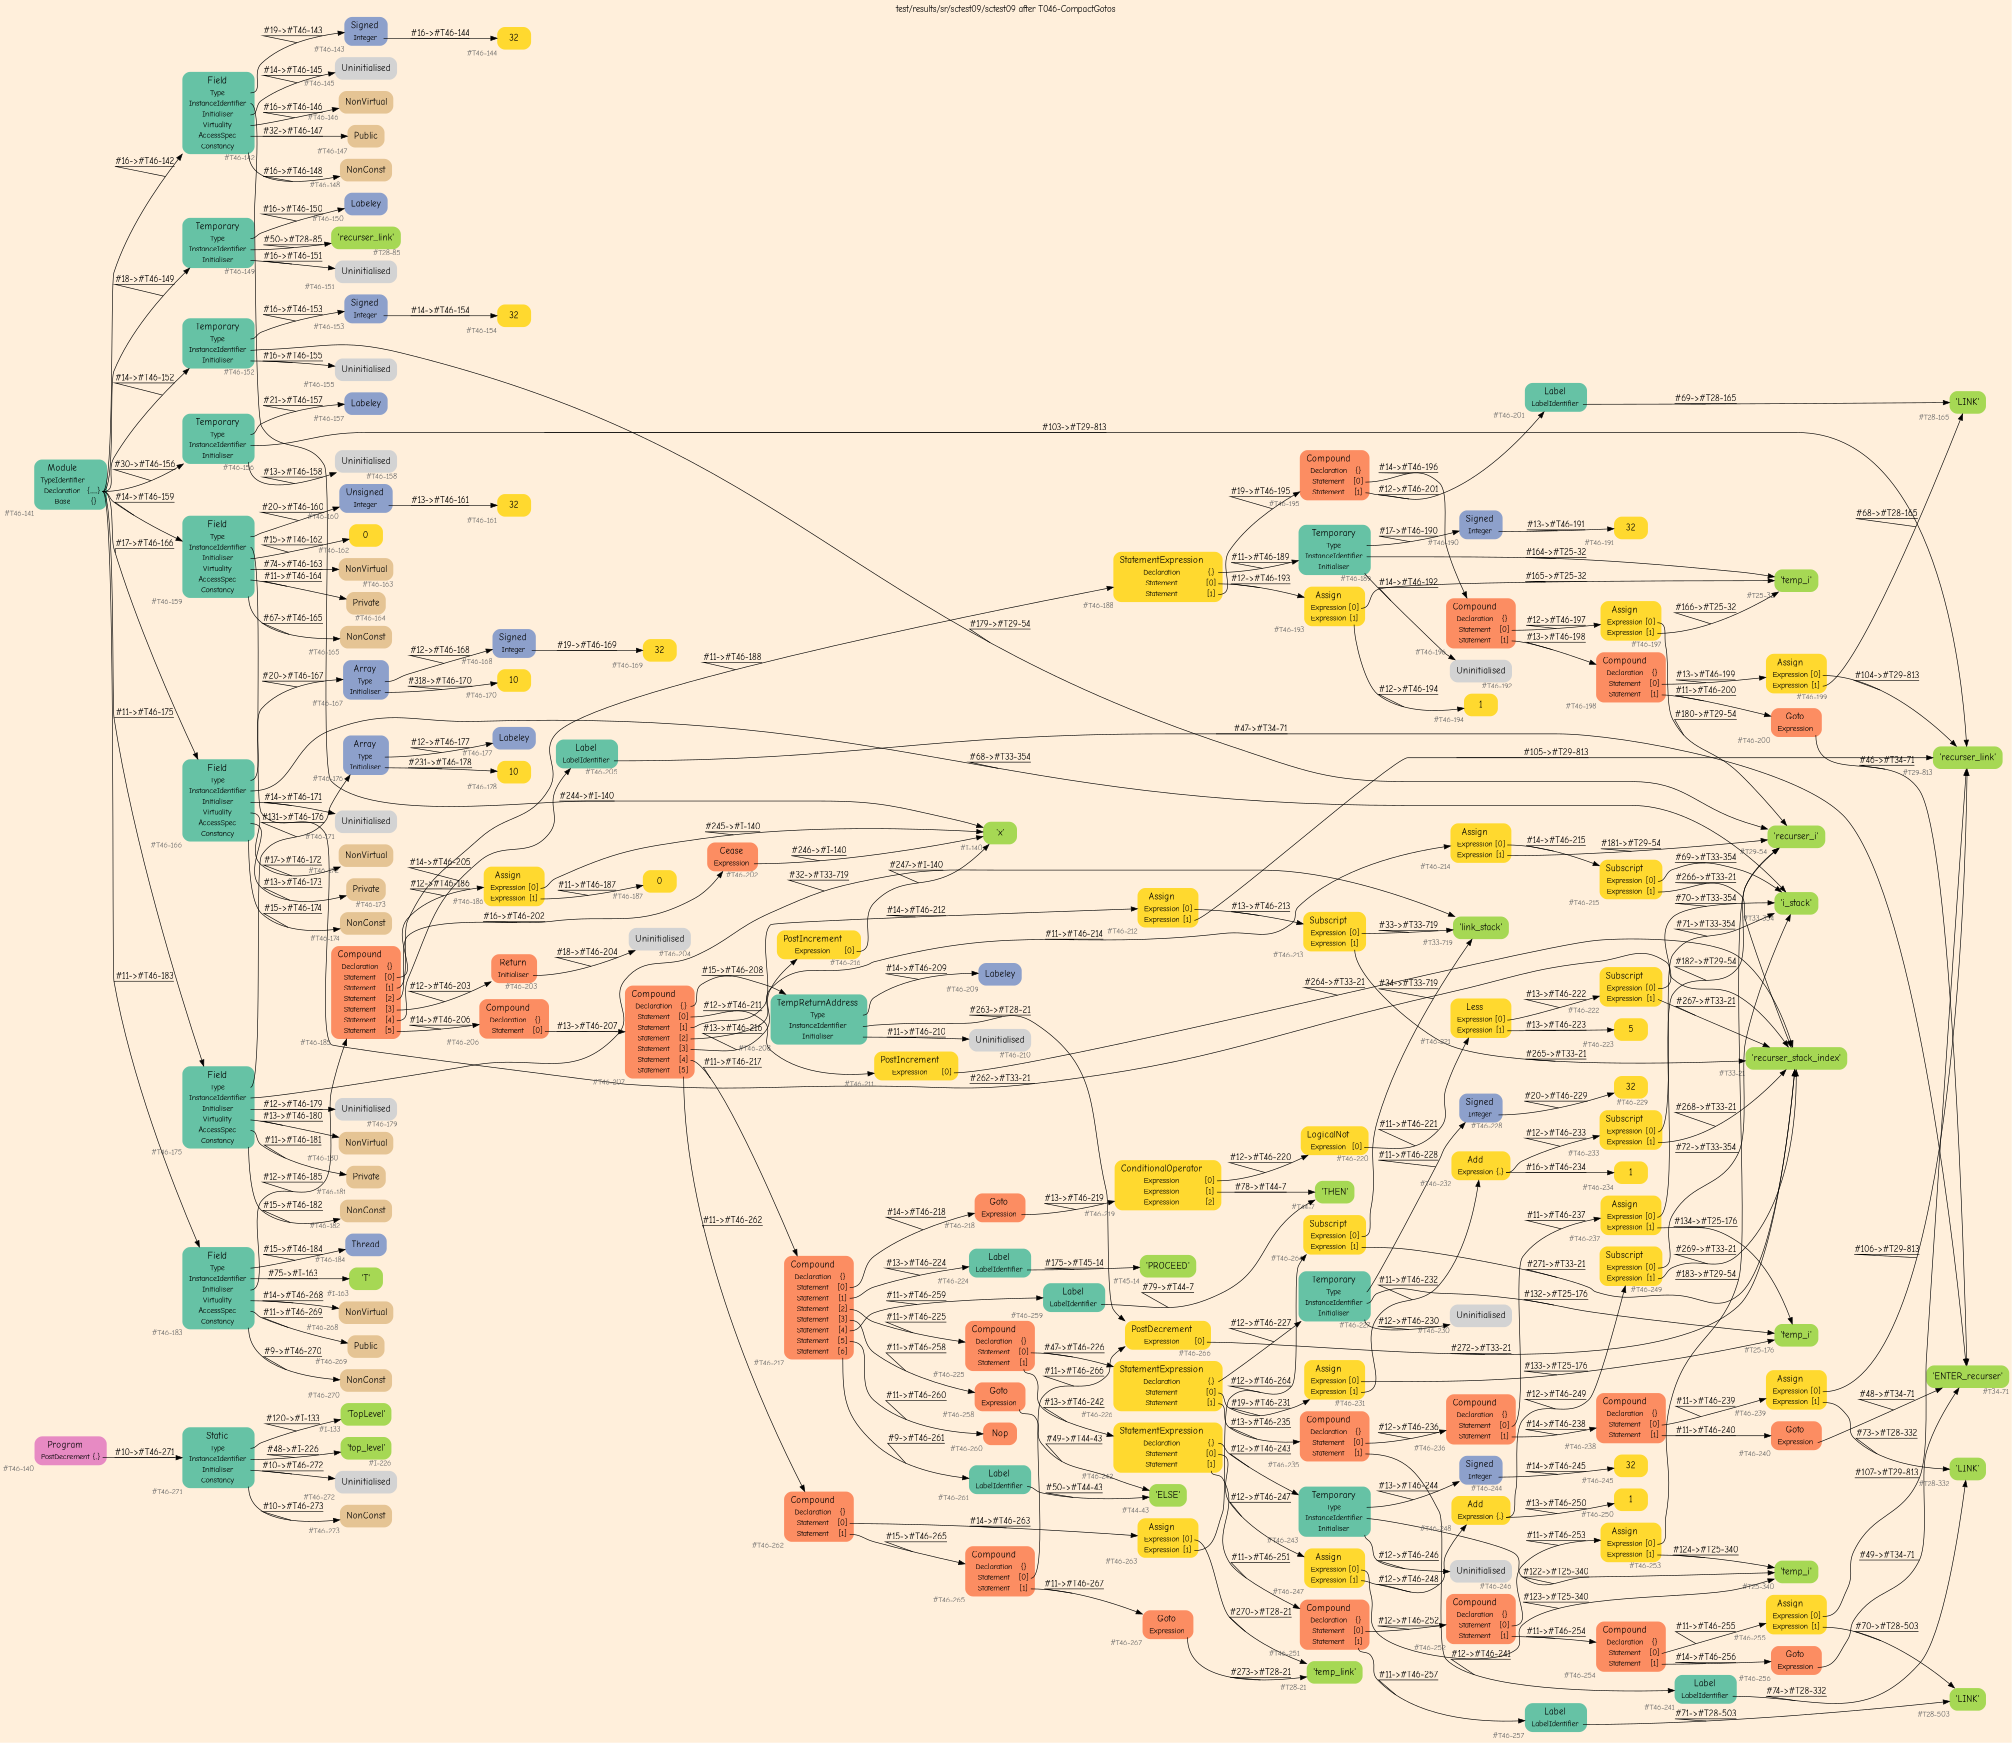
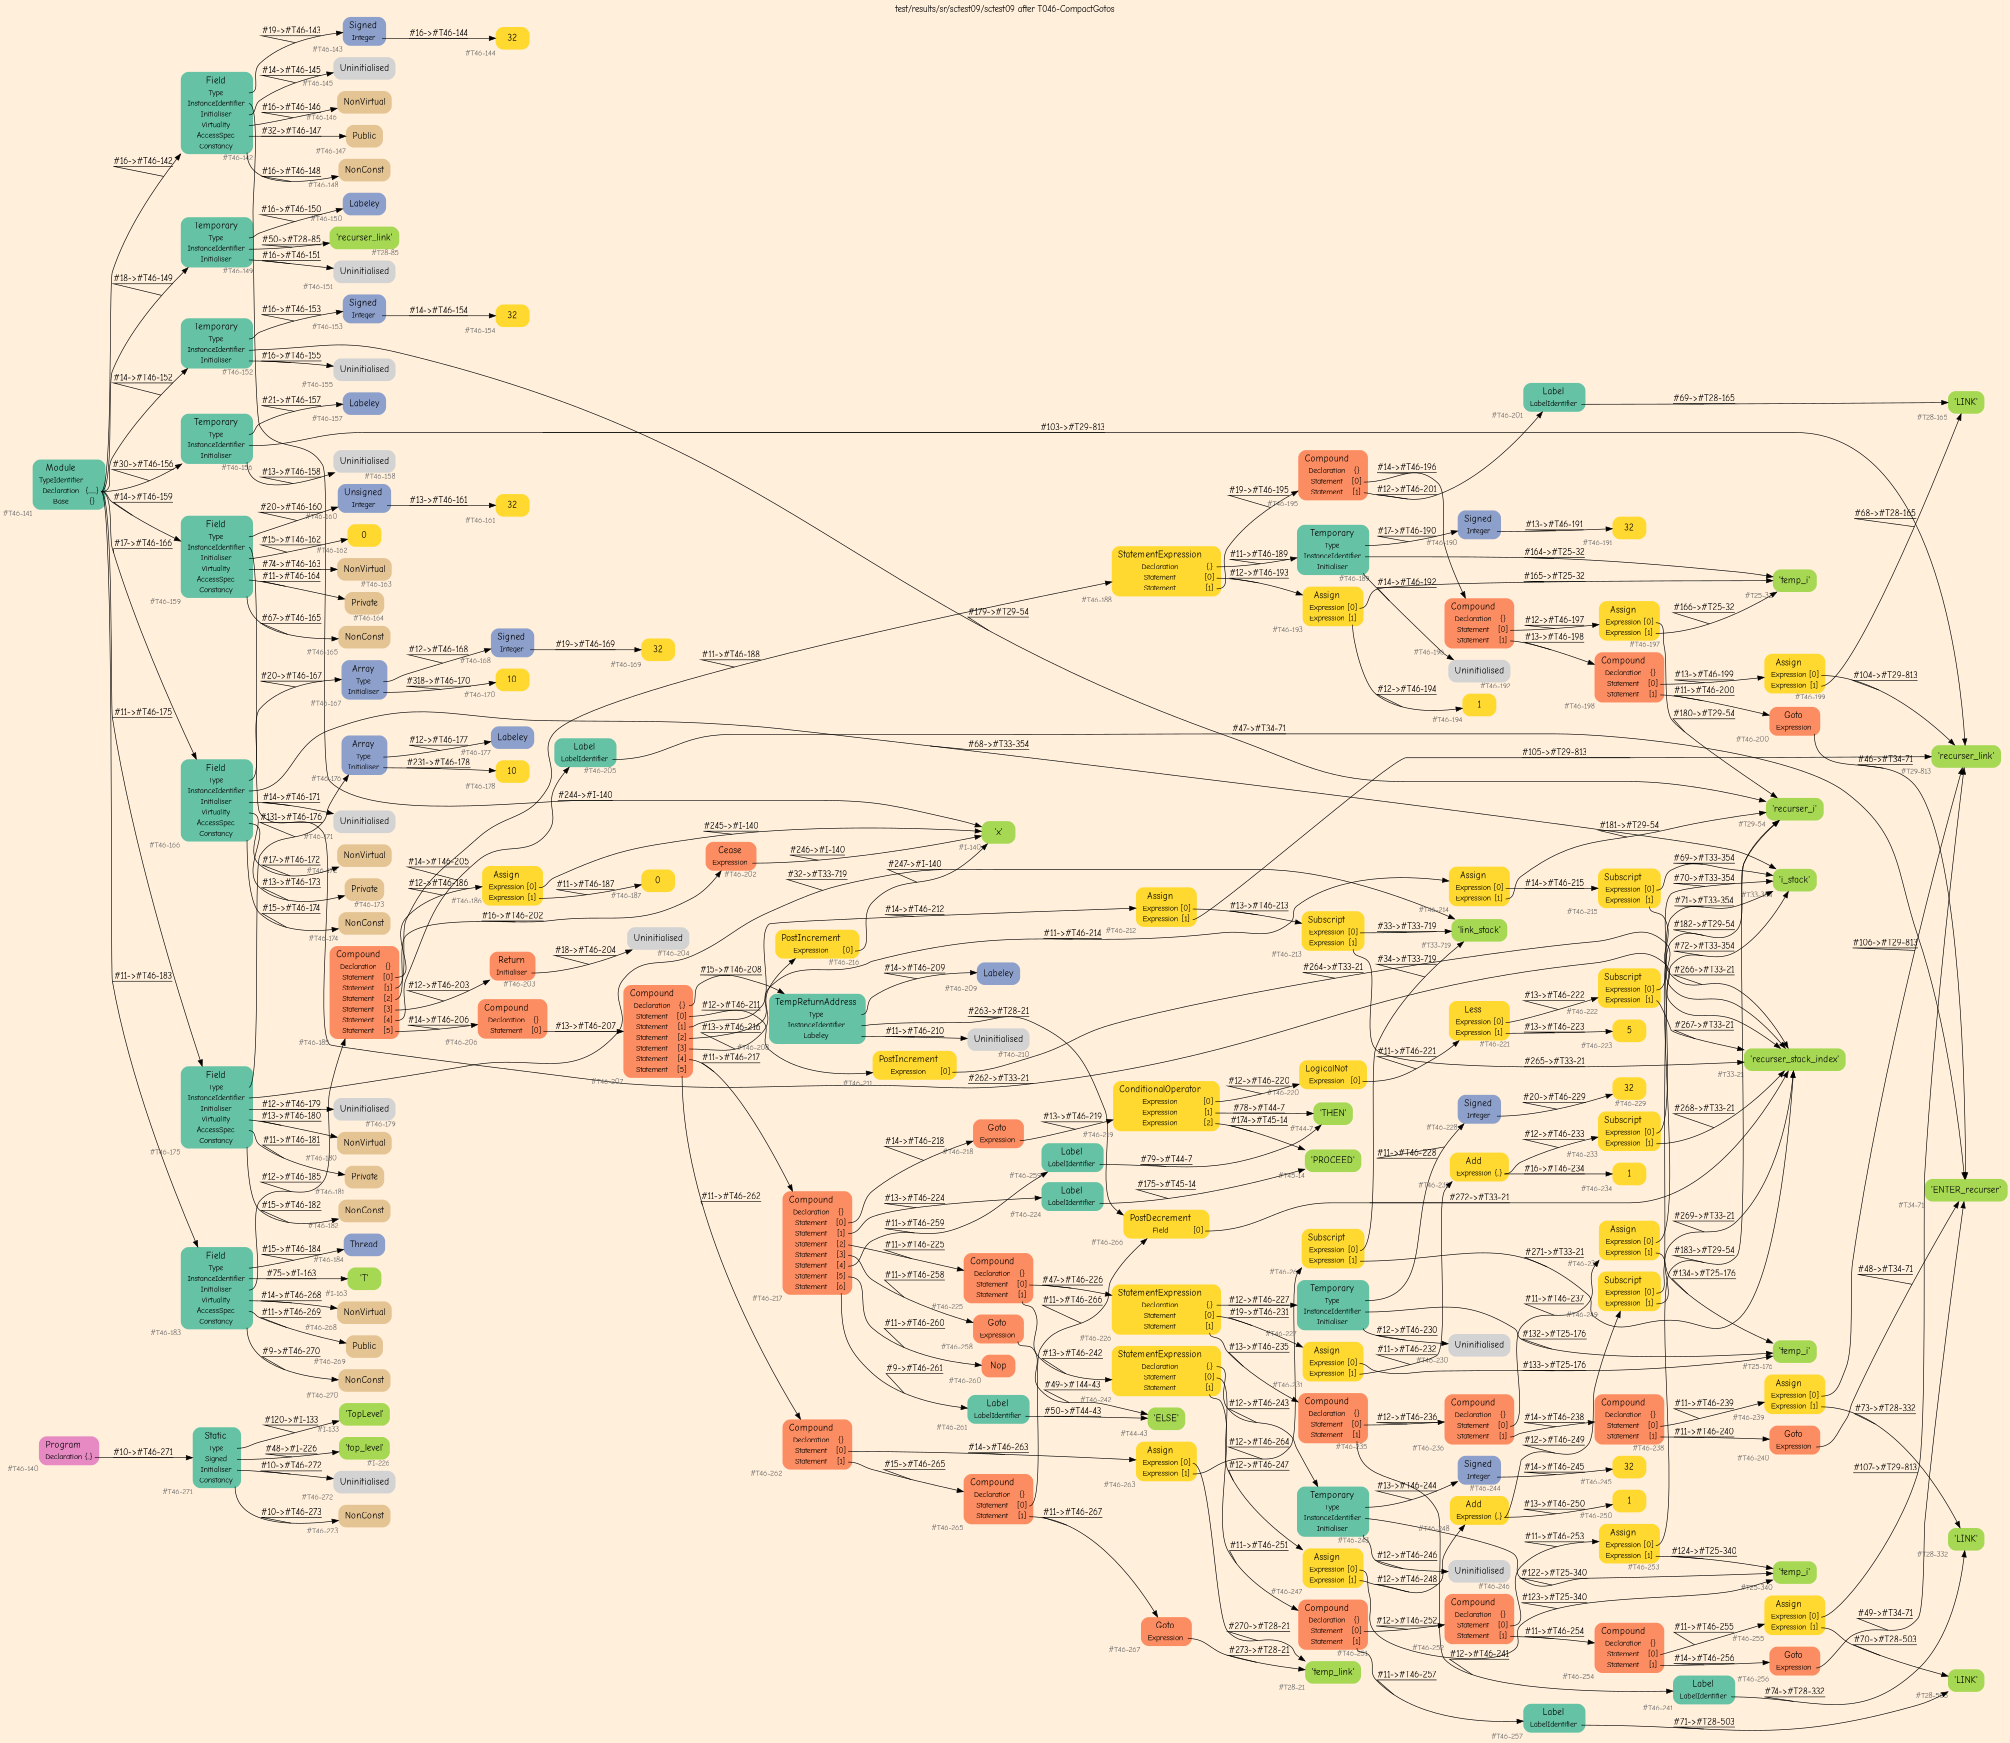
node "TempReturnAddress": text "Initialiser" -> "Labeley"
edge "ConditionalOperator" -> "'PROCEED'": added, label "#174->#T45-14"
node "PostDecrement": text "Expression" -> "Field"
node "Program": text "PostDecrement" -> "Declaration"
node "Static": text "InstanceIdentifier" -> "Signed"
